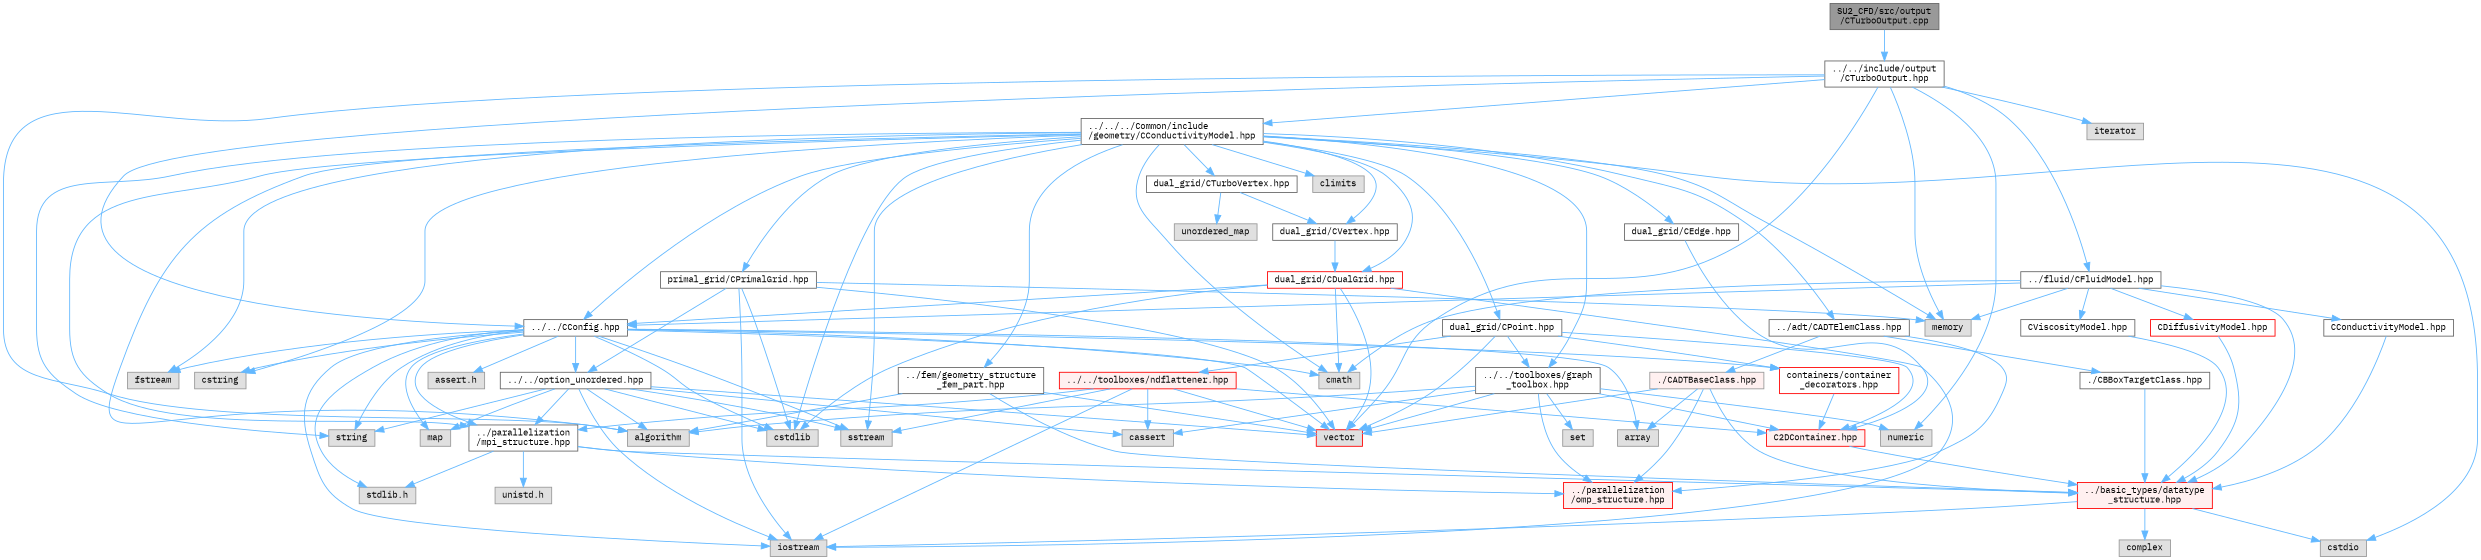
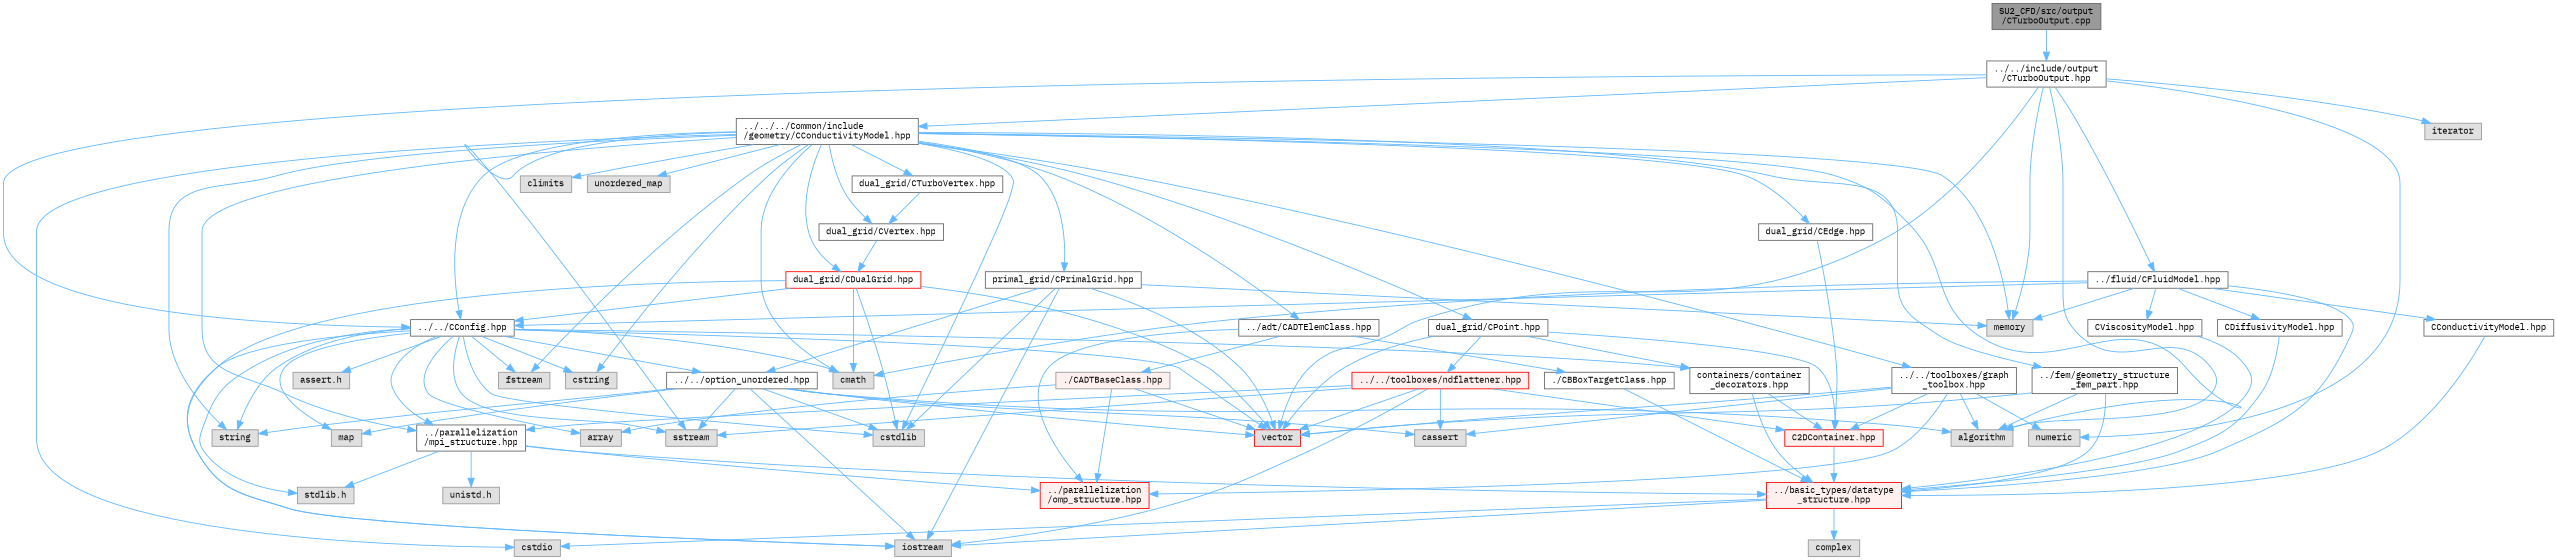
edge "dual_grid/CTurboVertex.hpp" -> "unordered_map": now "../../../Common/include /geometry/CConductivityModel.hpp" -> "unordered_map"
node "CDiffusivityModel.hpp": color red -> grey40
edge "dual_grid/CPoint.hpp" -> "../../toolboxes/graph _toolbox.hpp": removed
node "containers/container _decorators.hpp": color red -> grey40
edge "../../option_unordered.hpp" -> "../parallelization /mpi_structure.hpp": removed
node "set": removed
edge "./CADTBaseClass.hpp" -> "../basic_types/datatype _structure.hpp": now "containers/container _decorators.hpp" -> "../basic_types/datatype _structure.hpp"
